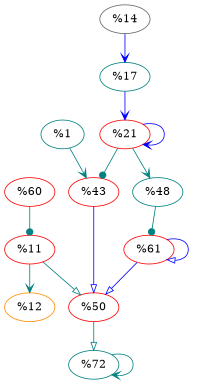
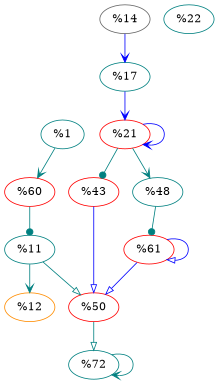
node "%22": added
edge "%1" -> "%43": now "%1" -> "%60"
node "%11": color red -> teal
